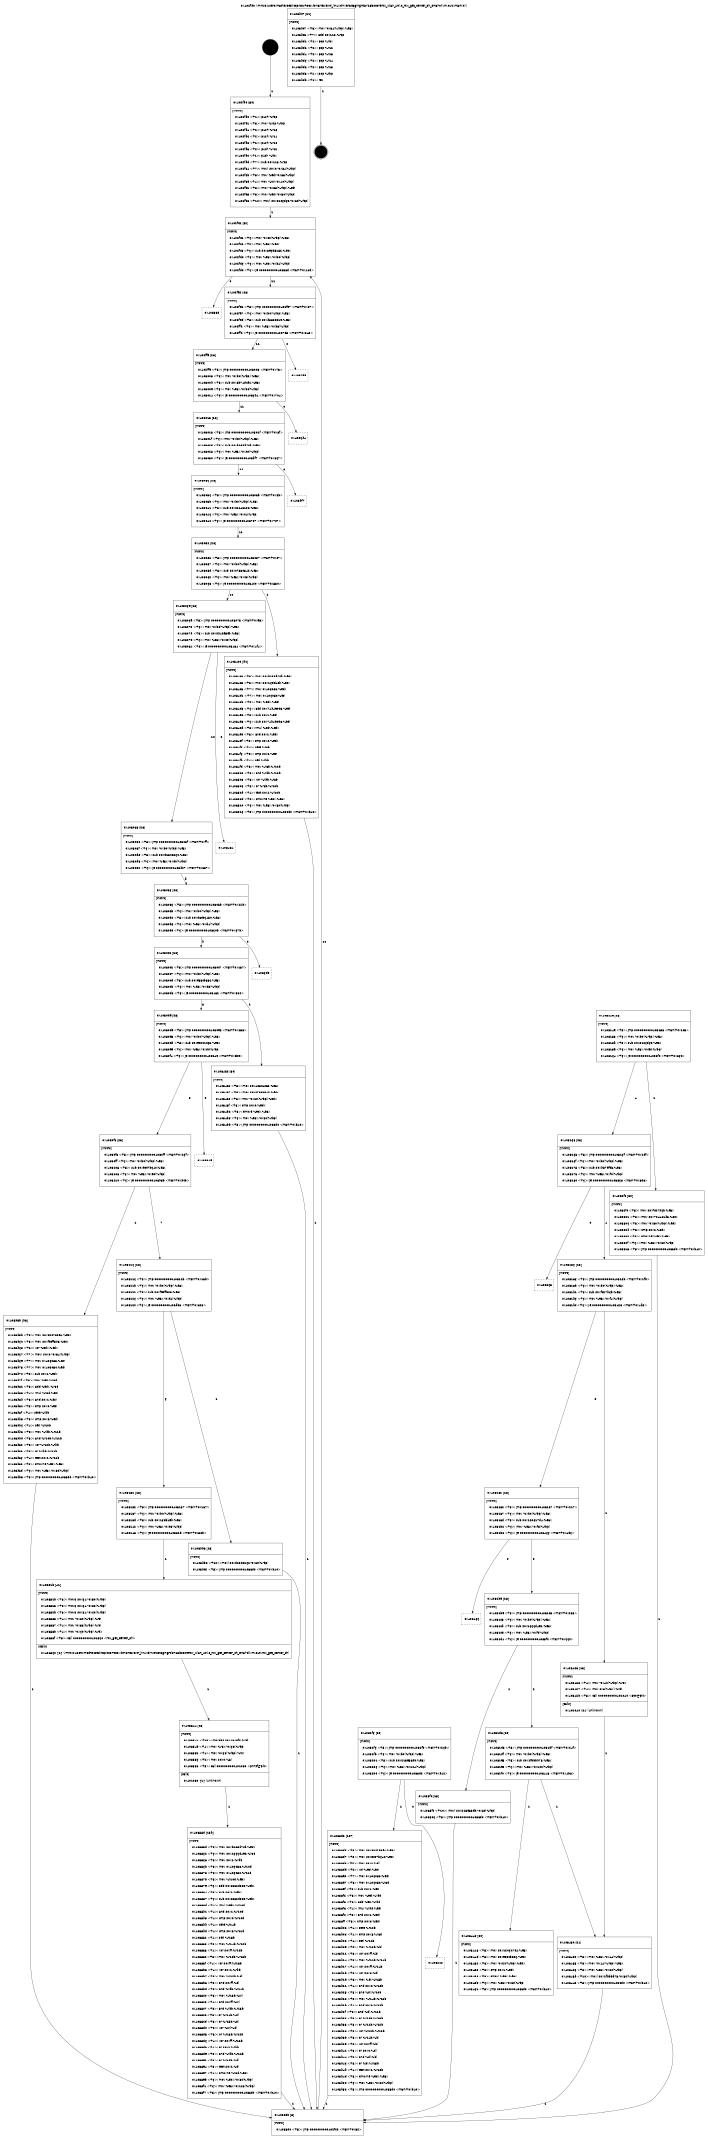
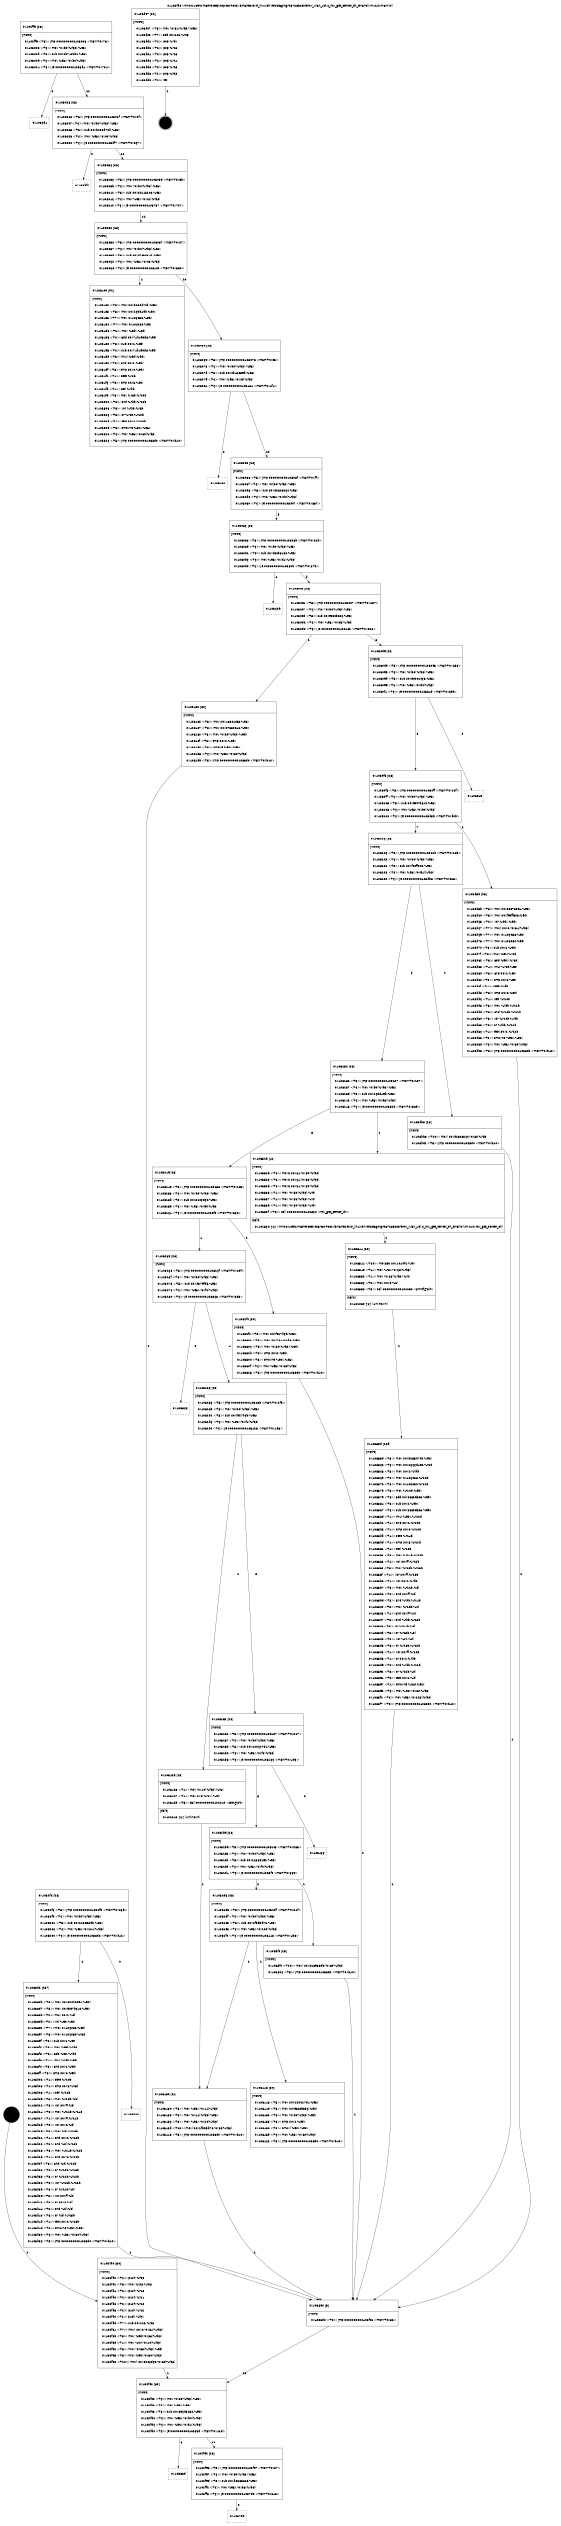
edge "0x402fe2 [28]" -> "0x402ffe [28]": removed, label "11"
edge "0x403132 [28]" -> "0x40314e [28]": added, label "5"
edge "0x4034c0 [91]" -> "0x403ad0 [5]": removed, label "1"
